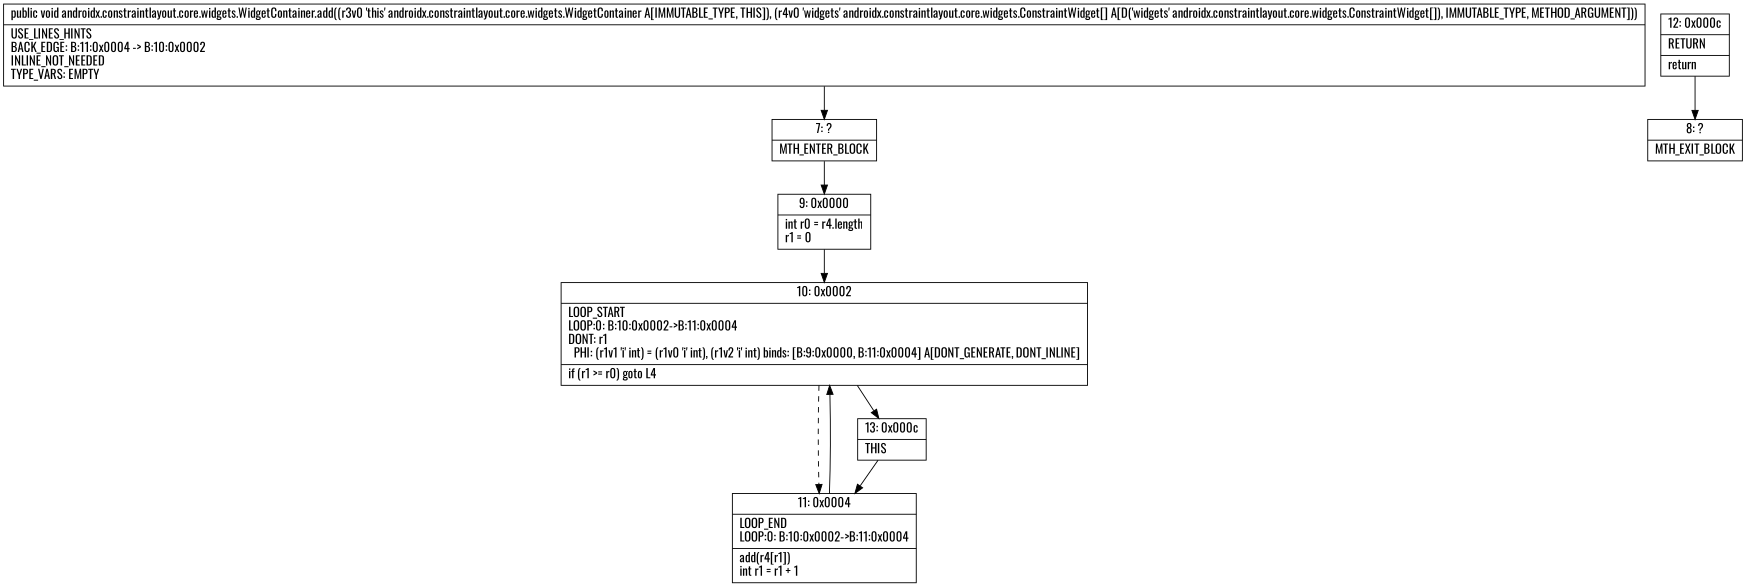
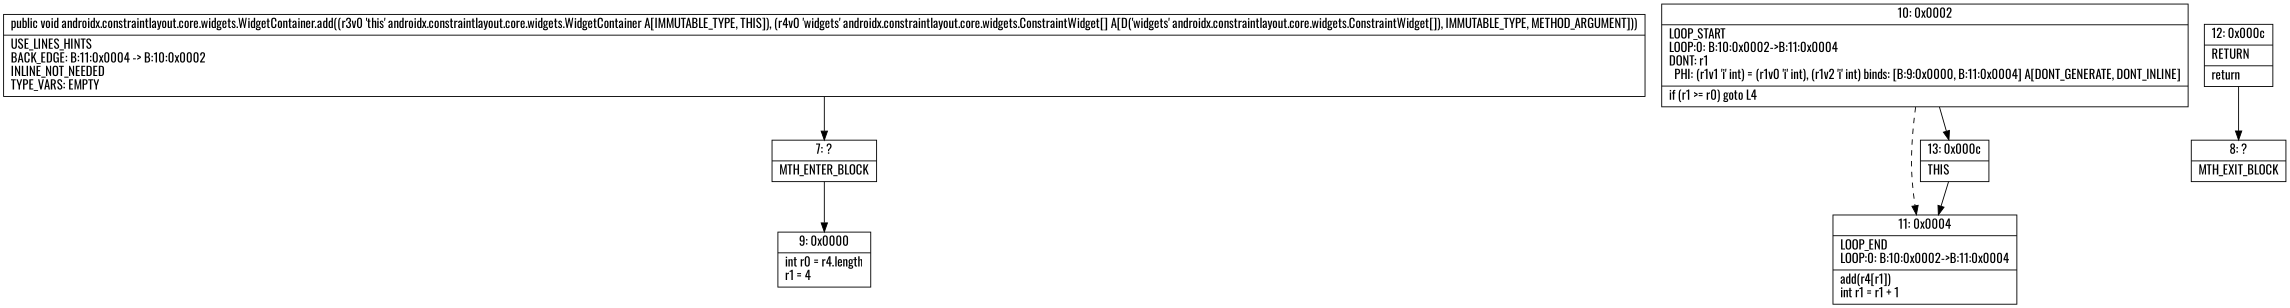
node "9: 0x0000": text "r1 = 0" -> "r1 = 4"
edge "9: 0x0000" -> "10: 0x0002": removed
edge "11: 0x0004" -> "10: 0x0002": removed
